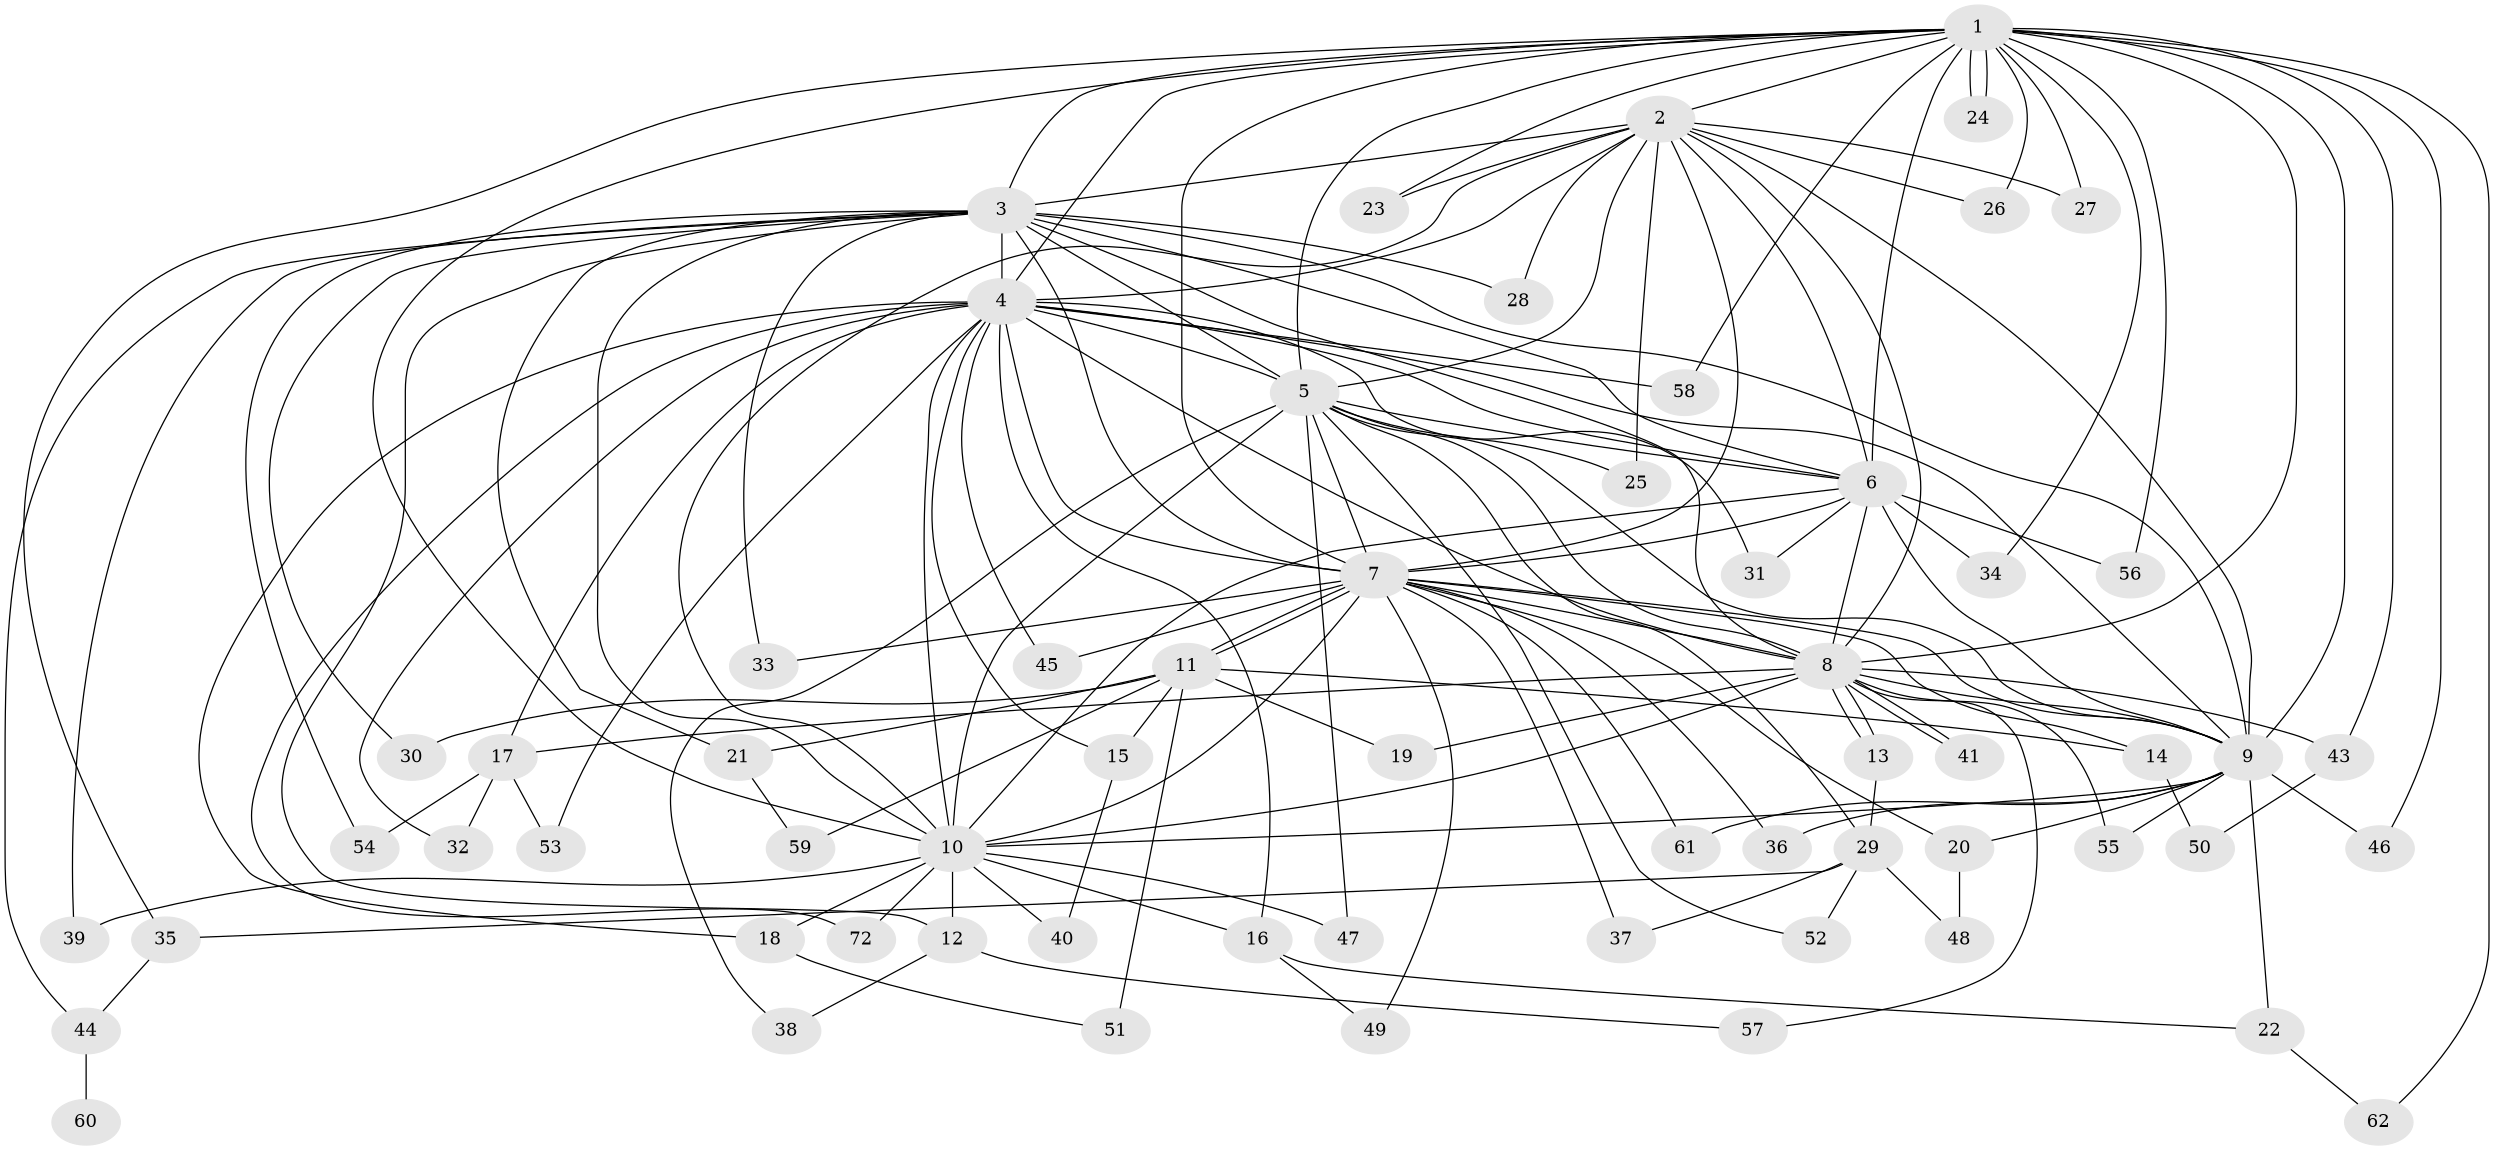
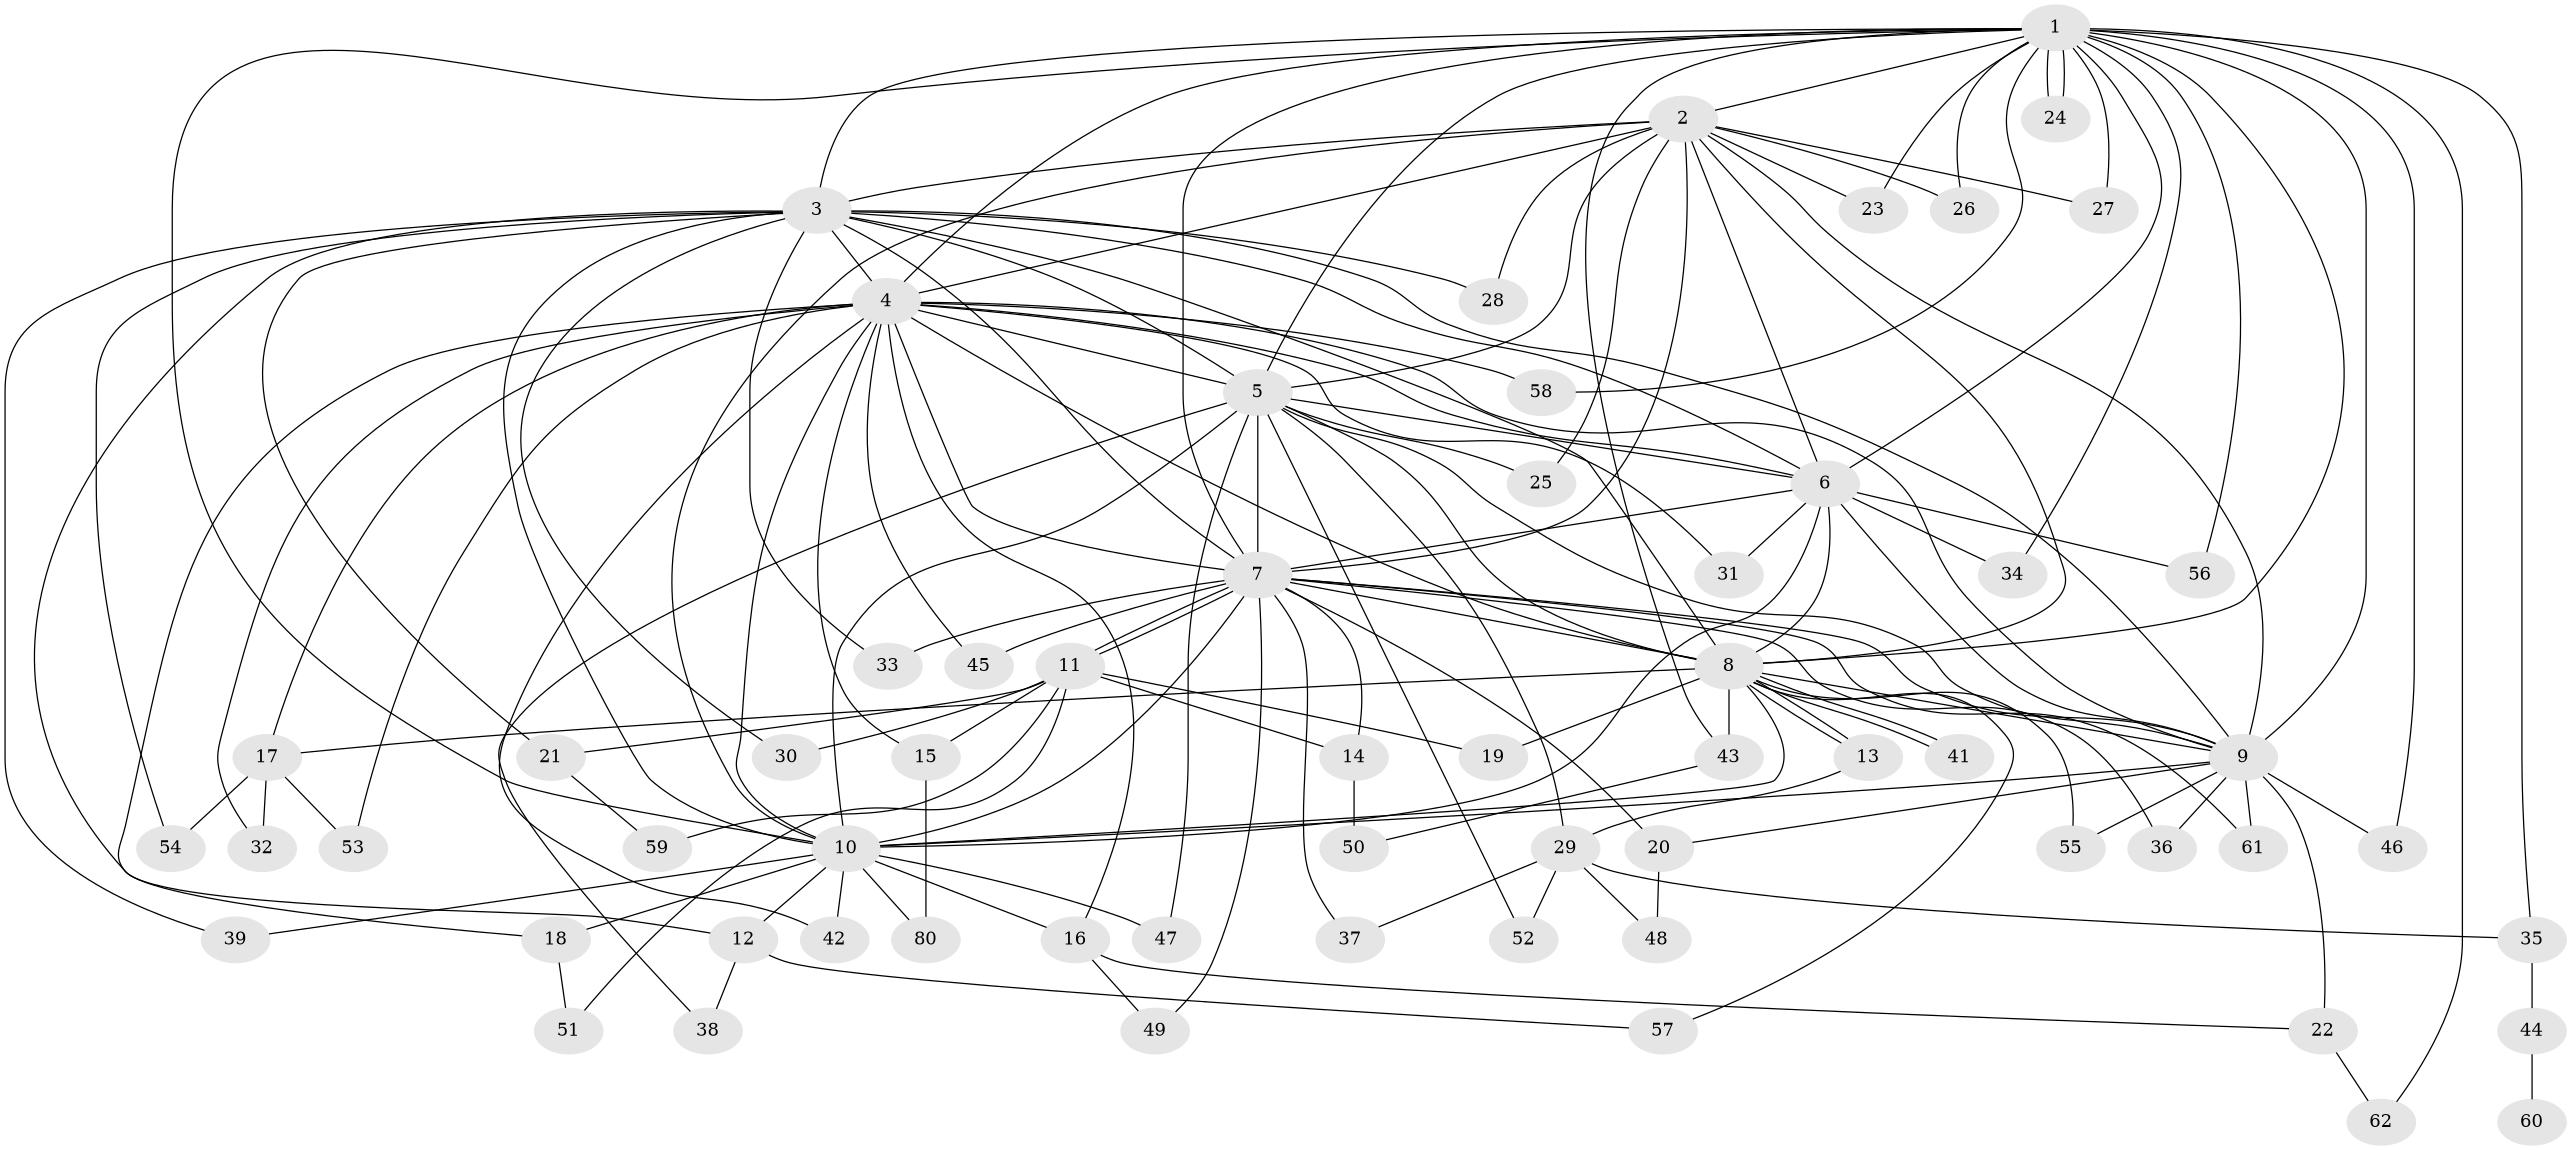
edge "3" -- "44": removed
node "72": label "72" -> "42"
node "40": label "40" -> "80"
